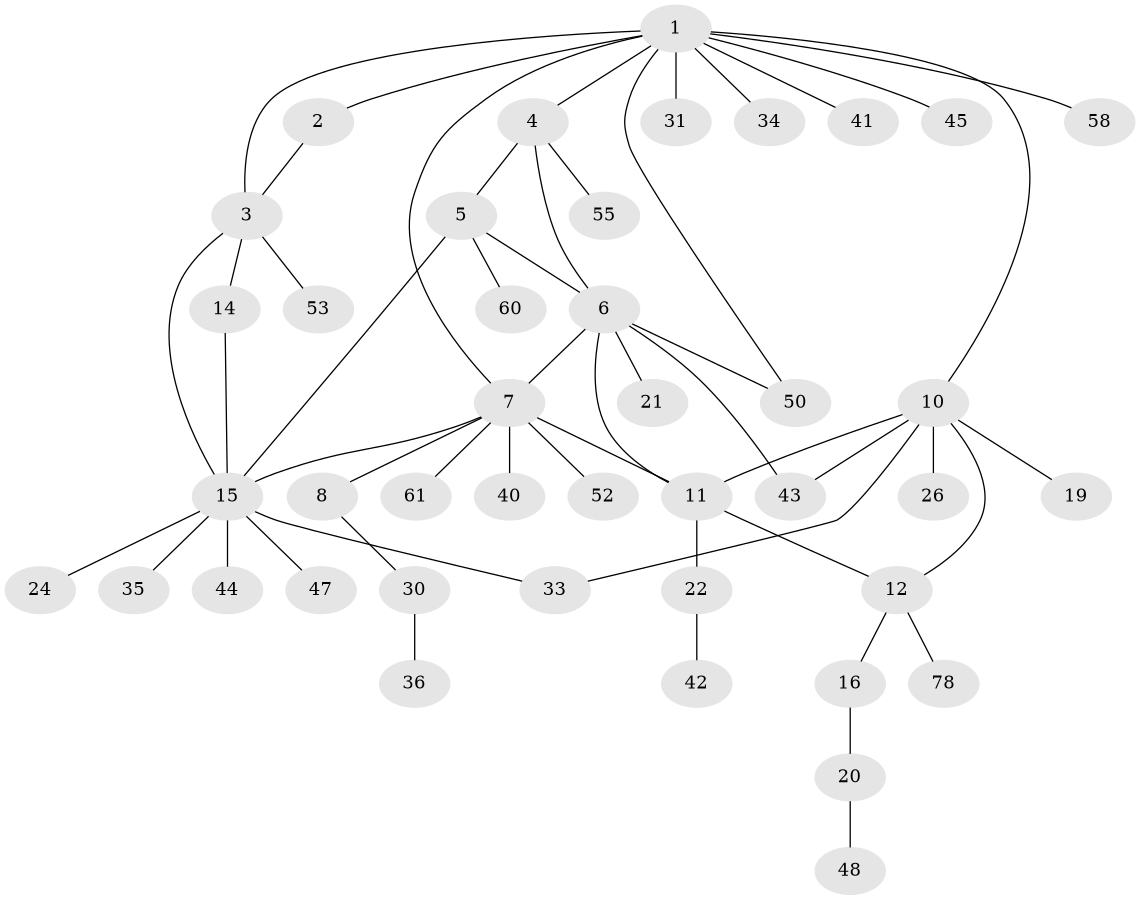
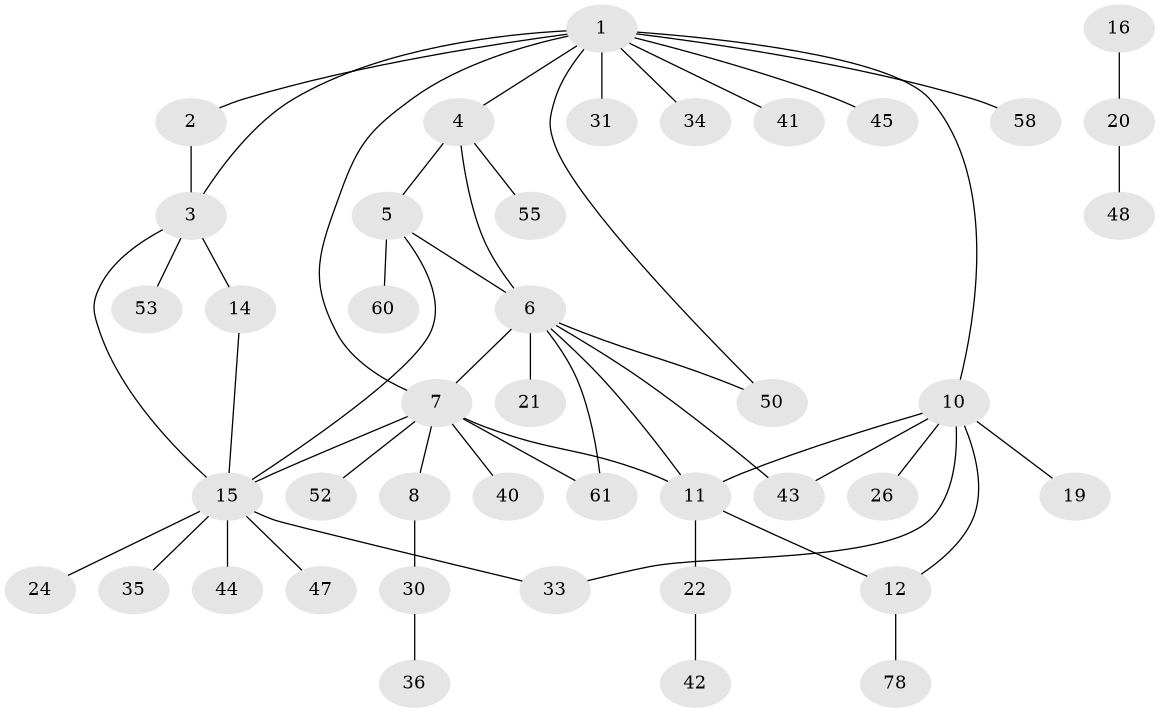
edge "6" -- "61": added
edge "12" -- "16": removed
